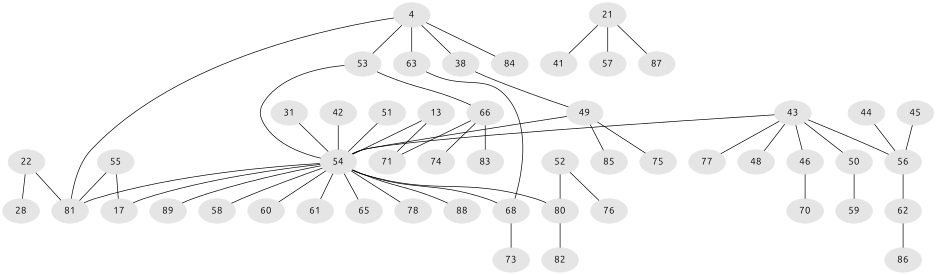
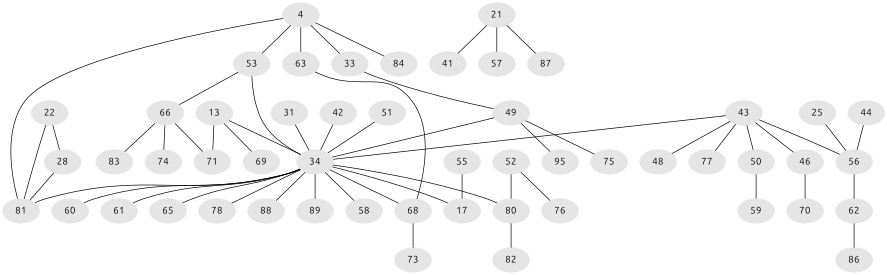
node "38": label "38" -> "33"
node "45": label "45" -> "25"
node "69": added
node "54": label "54" -> "34"
node "85": label "85" -> "95"
edge "55" -- "81": now "28" -- "81"
